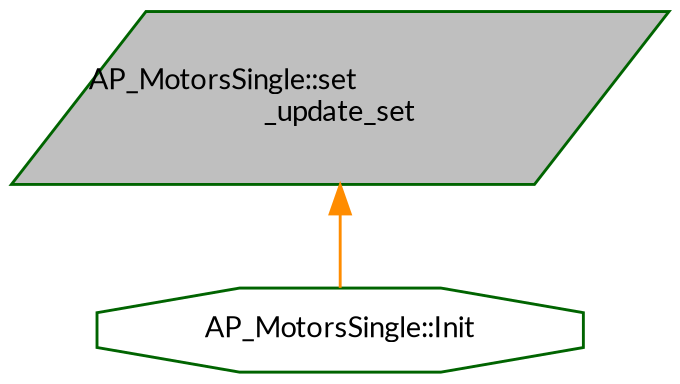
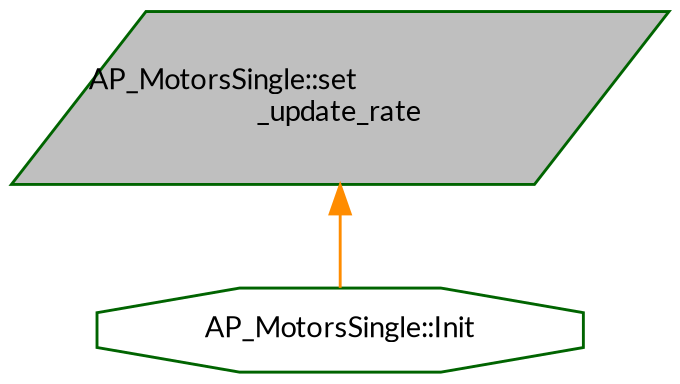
node "AP_MotorsSingle::set _update_set": label "AP_MotorsSingle::set _update_set" -> "AP_MotorsSingle::set _update_rate"
